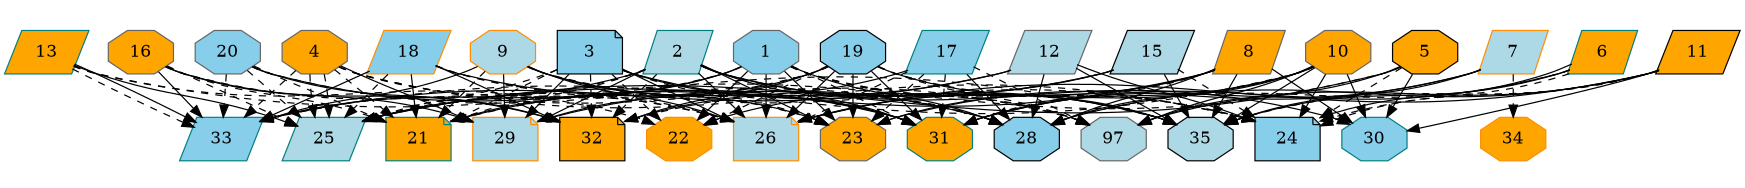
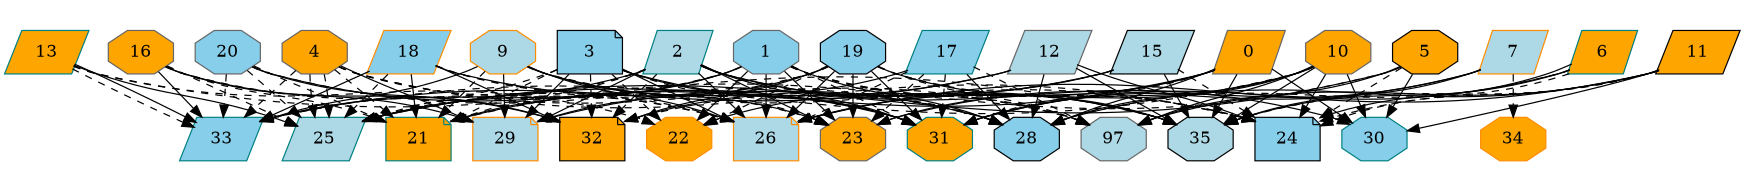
node "8": label "8" -> "0"
